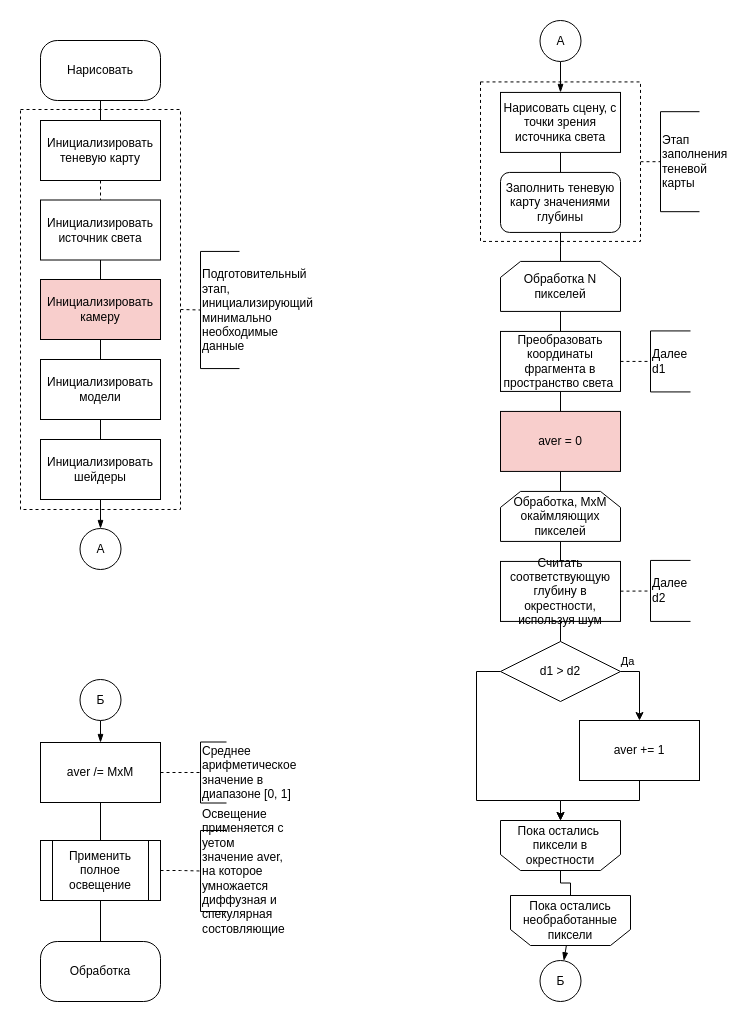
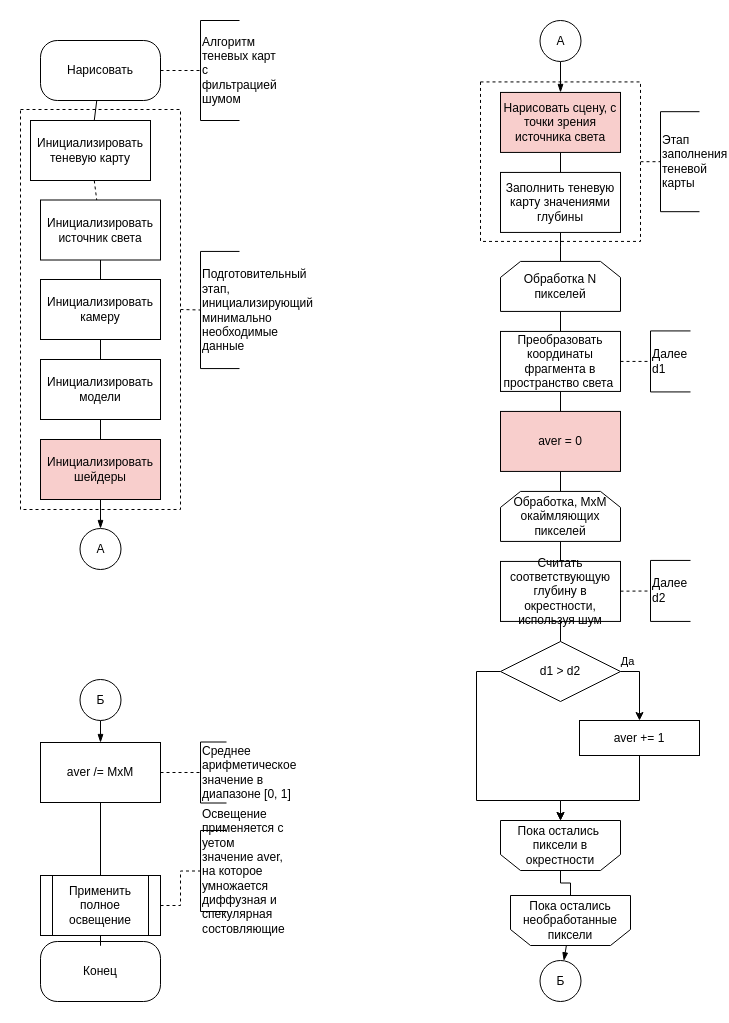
edge "Нарисовать" -- "Алгоритм теневых карт с фильтрацией шумом": added
node "Алгоритм теневых карт с фильтрацией шумом": added
node "Нарисовать сцену, с точки зрения источника света": fillcolor #ffffff -> #f8cecc
node "Инициализировать теневую карту": moved (101, 151) -> (91, 151)
node "Заполнить теневую карту значениями глубины": shape rounded rectangle -> rectangle
node "Инициализировать камеру": fillcolor #f8cecc -> #ffffff
node "Инициализировать шейдеры": fillcolor #ffffff -> #f8cecc
node "aver += 1": size 120x60 -> 120x35
node "Применить полное освещение": moved (101, 871) -> (101, 906)
node "Обработка": label "Обработка" -> "Конец"
